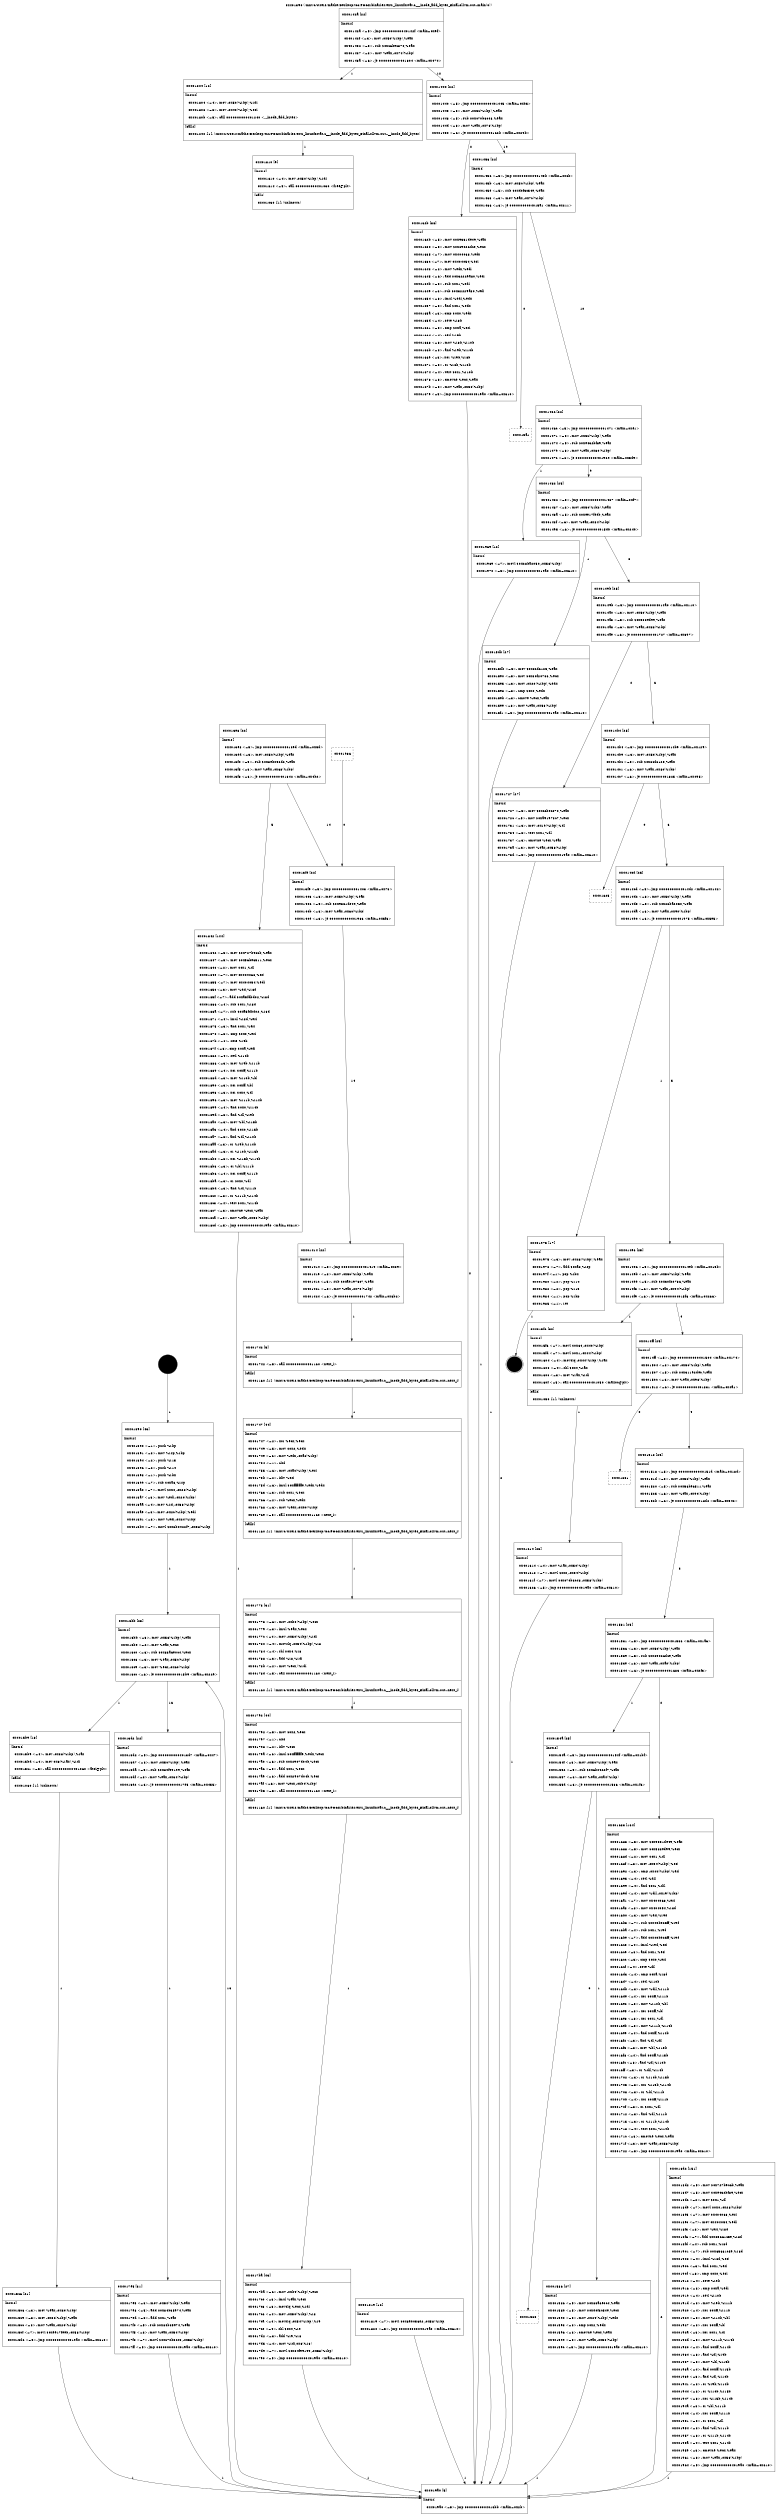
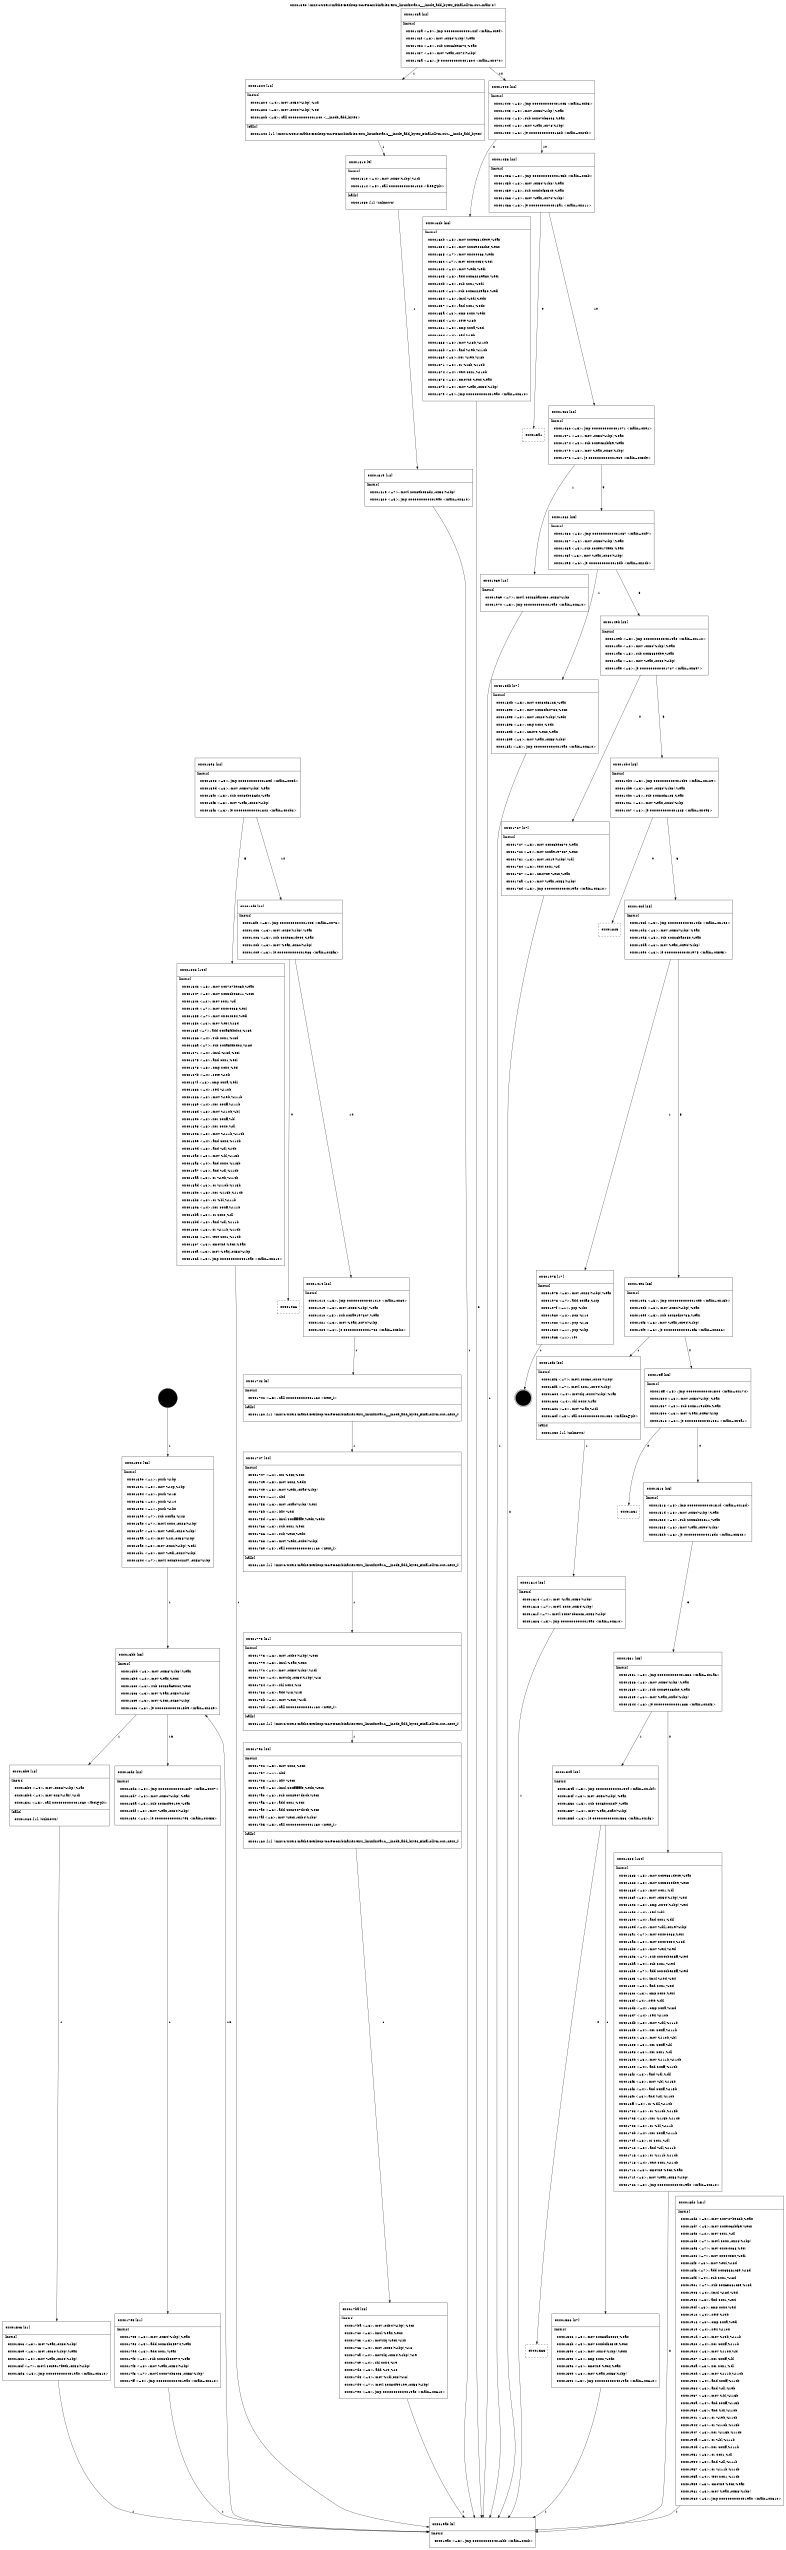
edge "0x401810 [9]" -> "0x401819 [12]": added, label "1"
edge "0x401986" -> "0x4013fe [22]": reversed
